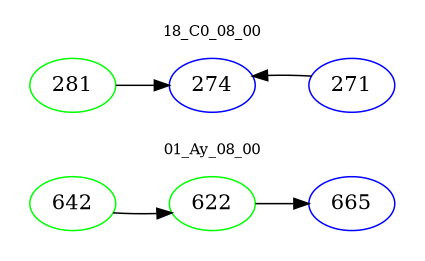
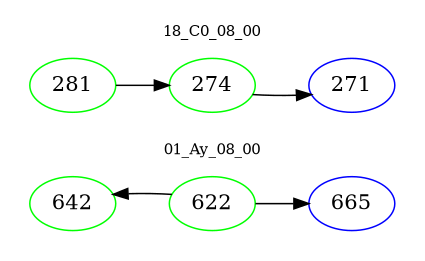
edge "271" -> "274": reversed
node "274": color blue -> green
edge "642" -> "622": reversed
